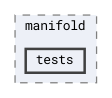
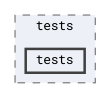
cluster "manifold": label "manifold" -> "tests"
